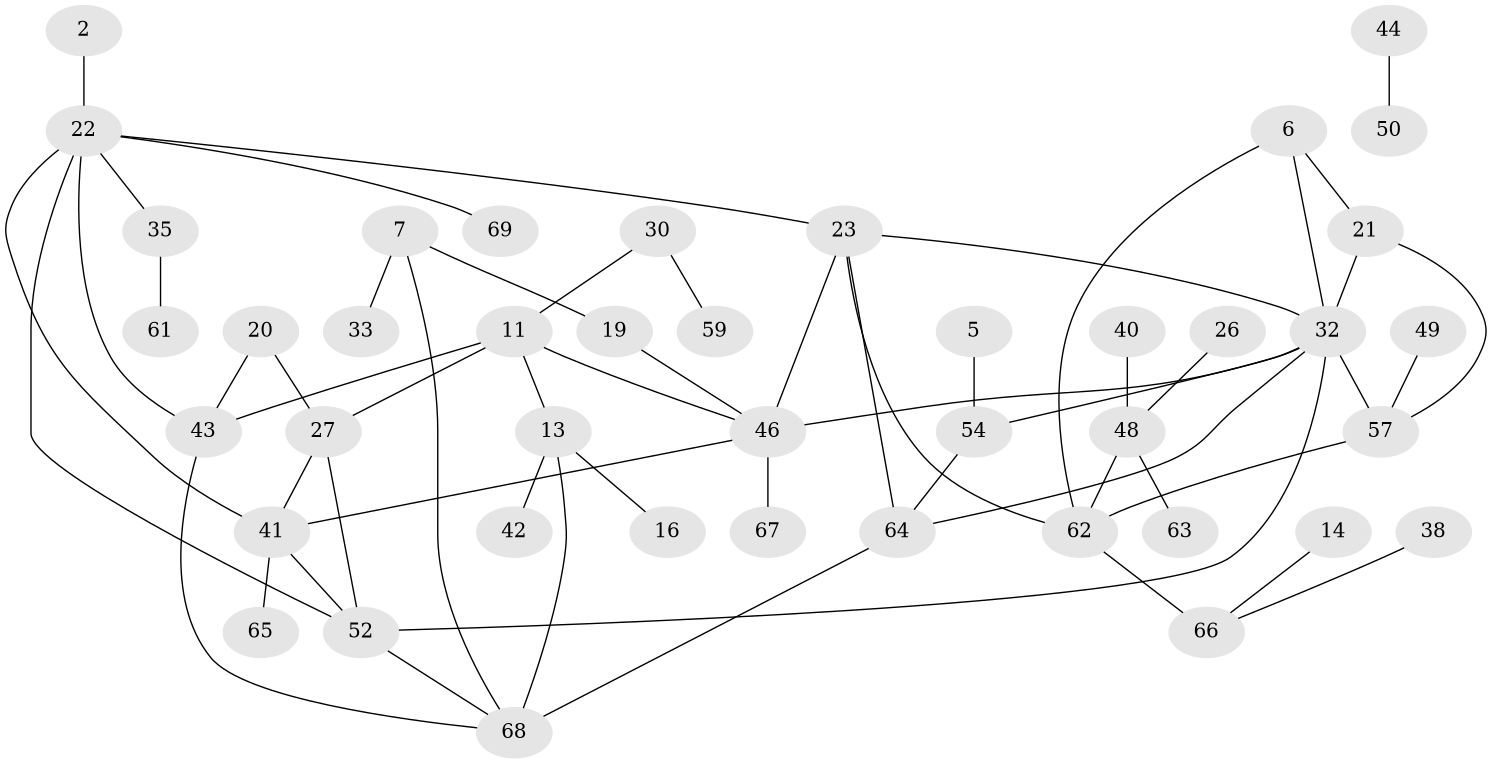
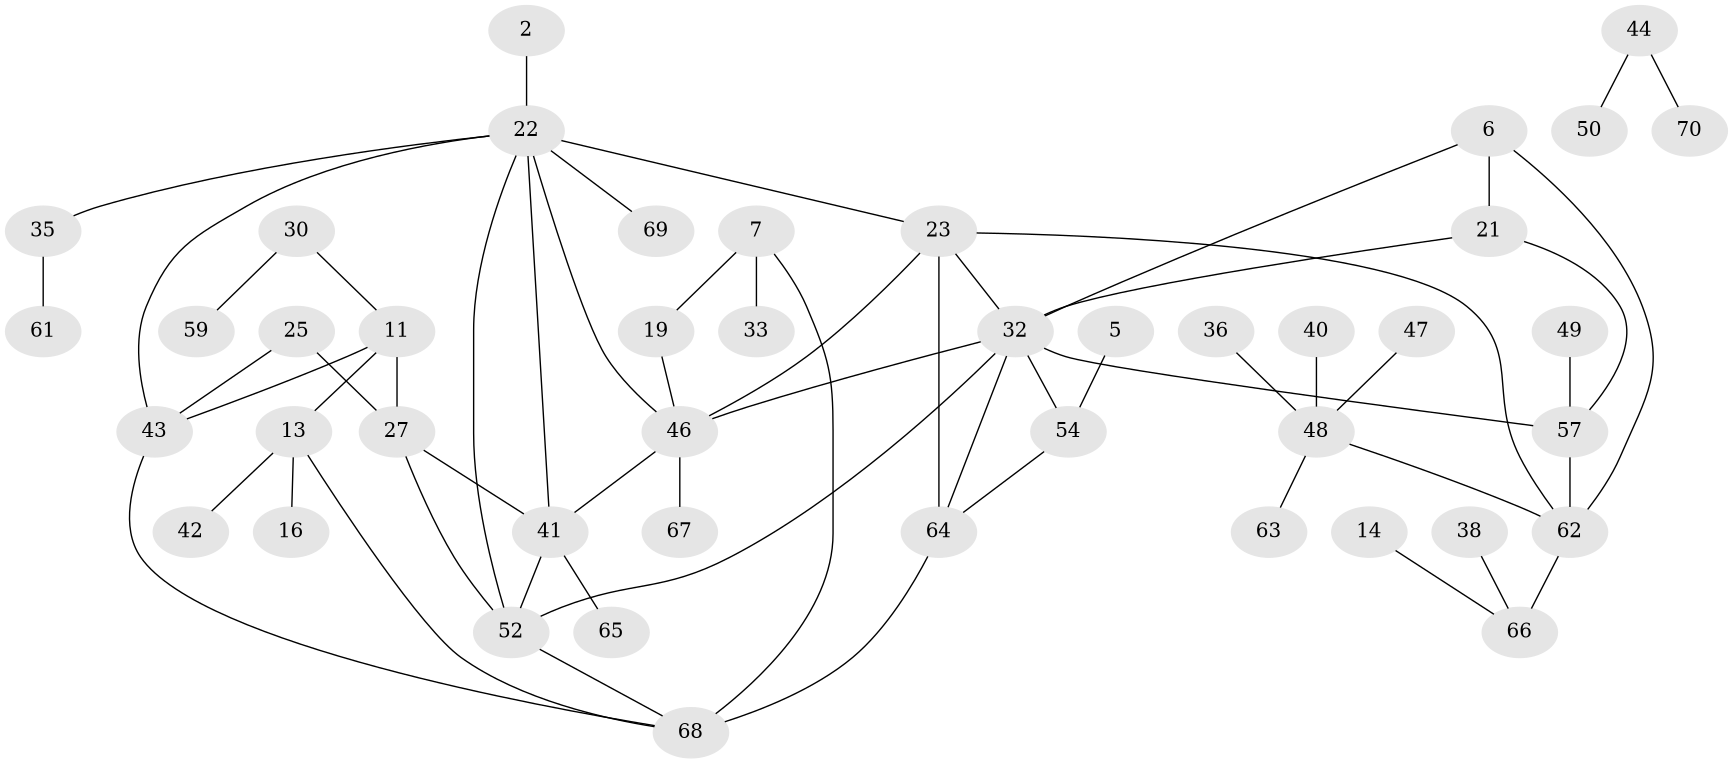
node "70": added
node "20": label "20" -> "25"
node "26": label "26" -> "36"
node "47": added
edge "11" -- "46": now "22" -- "46"
